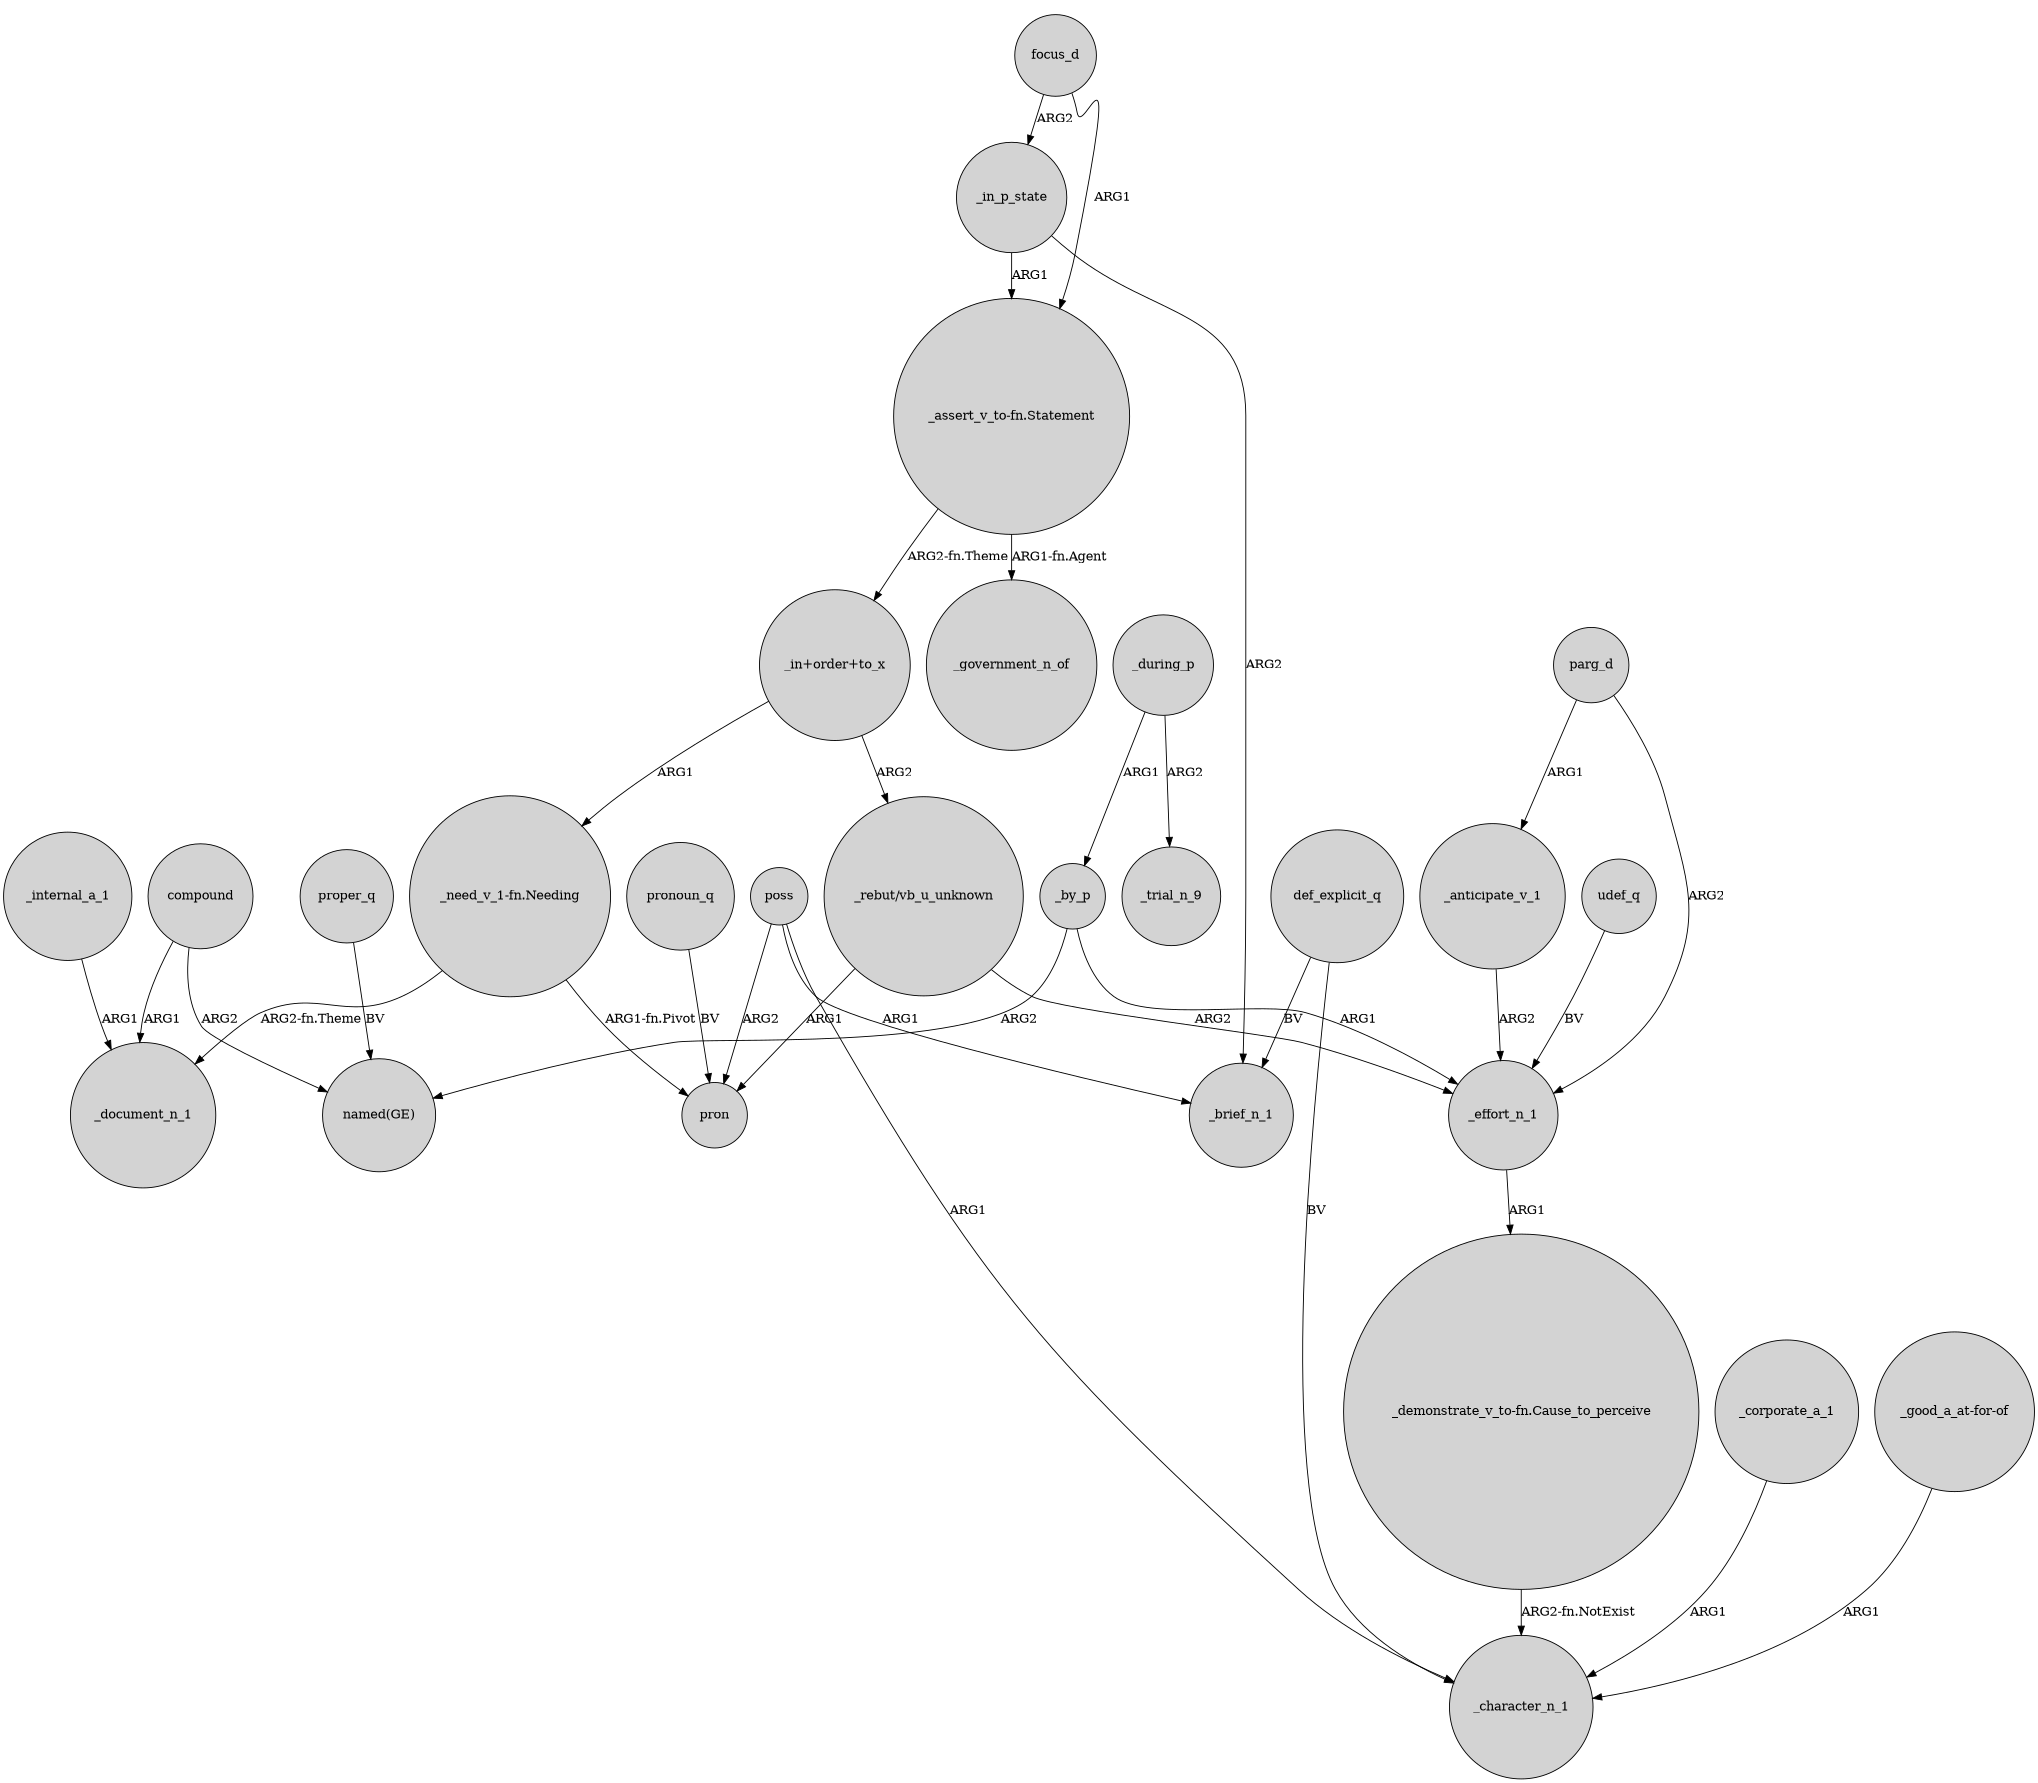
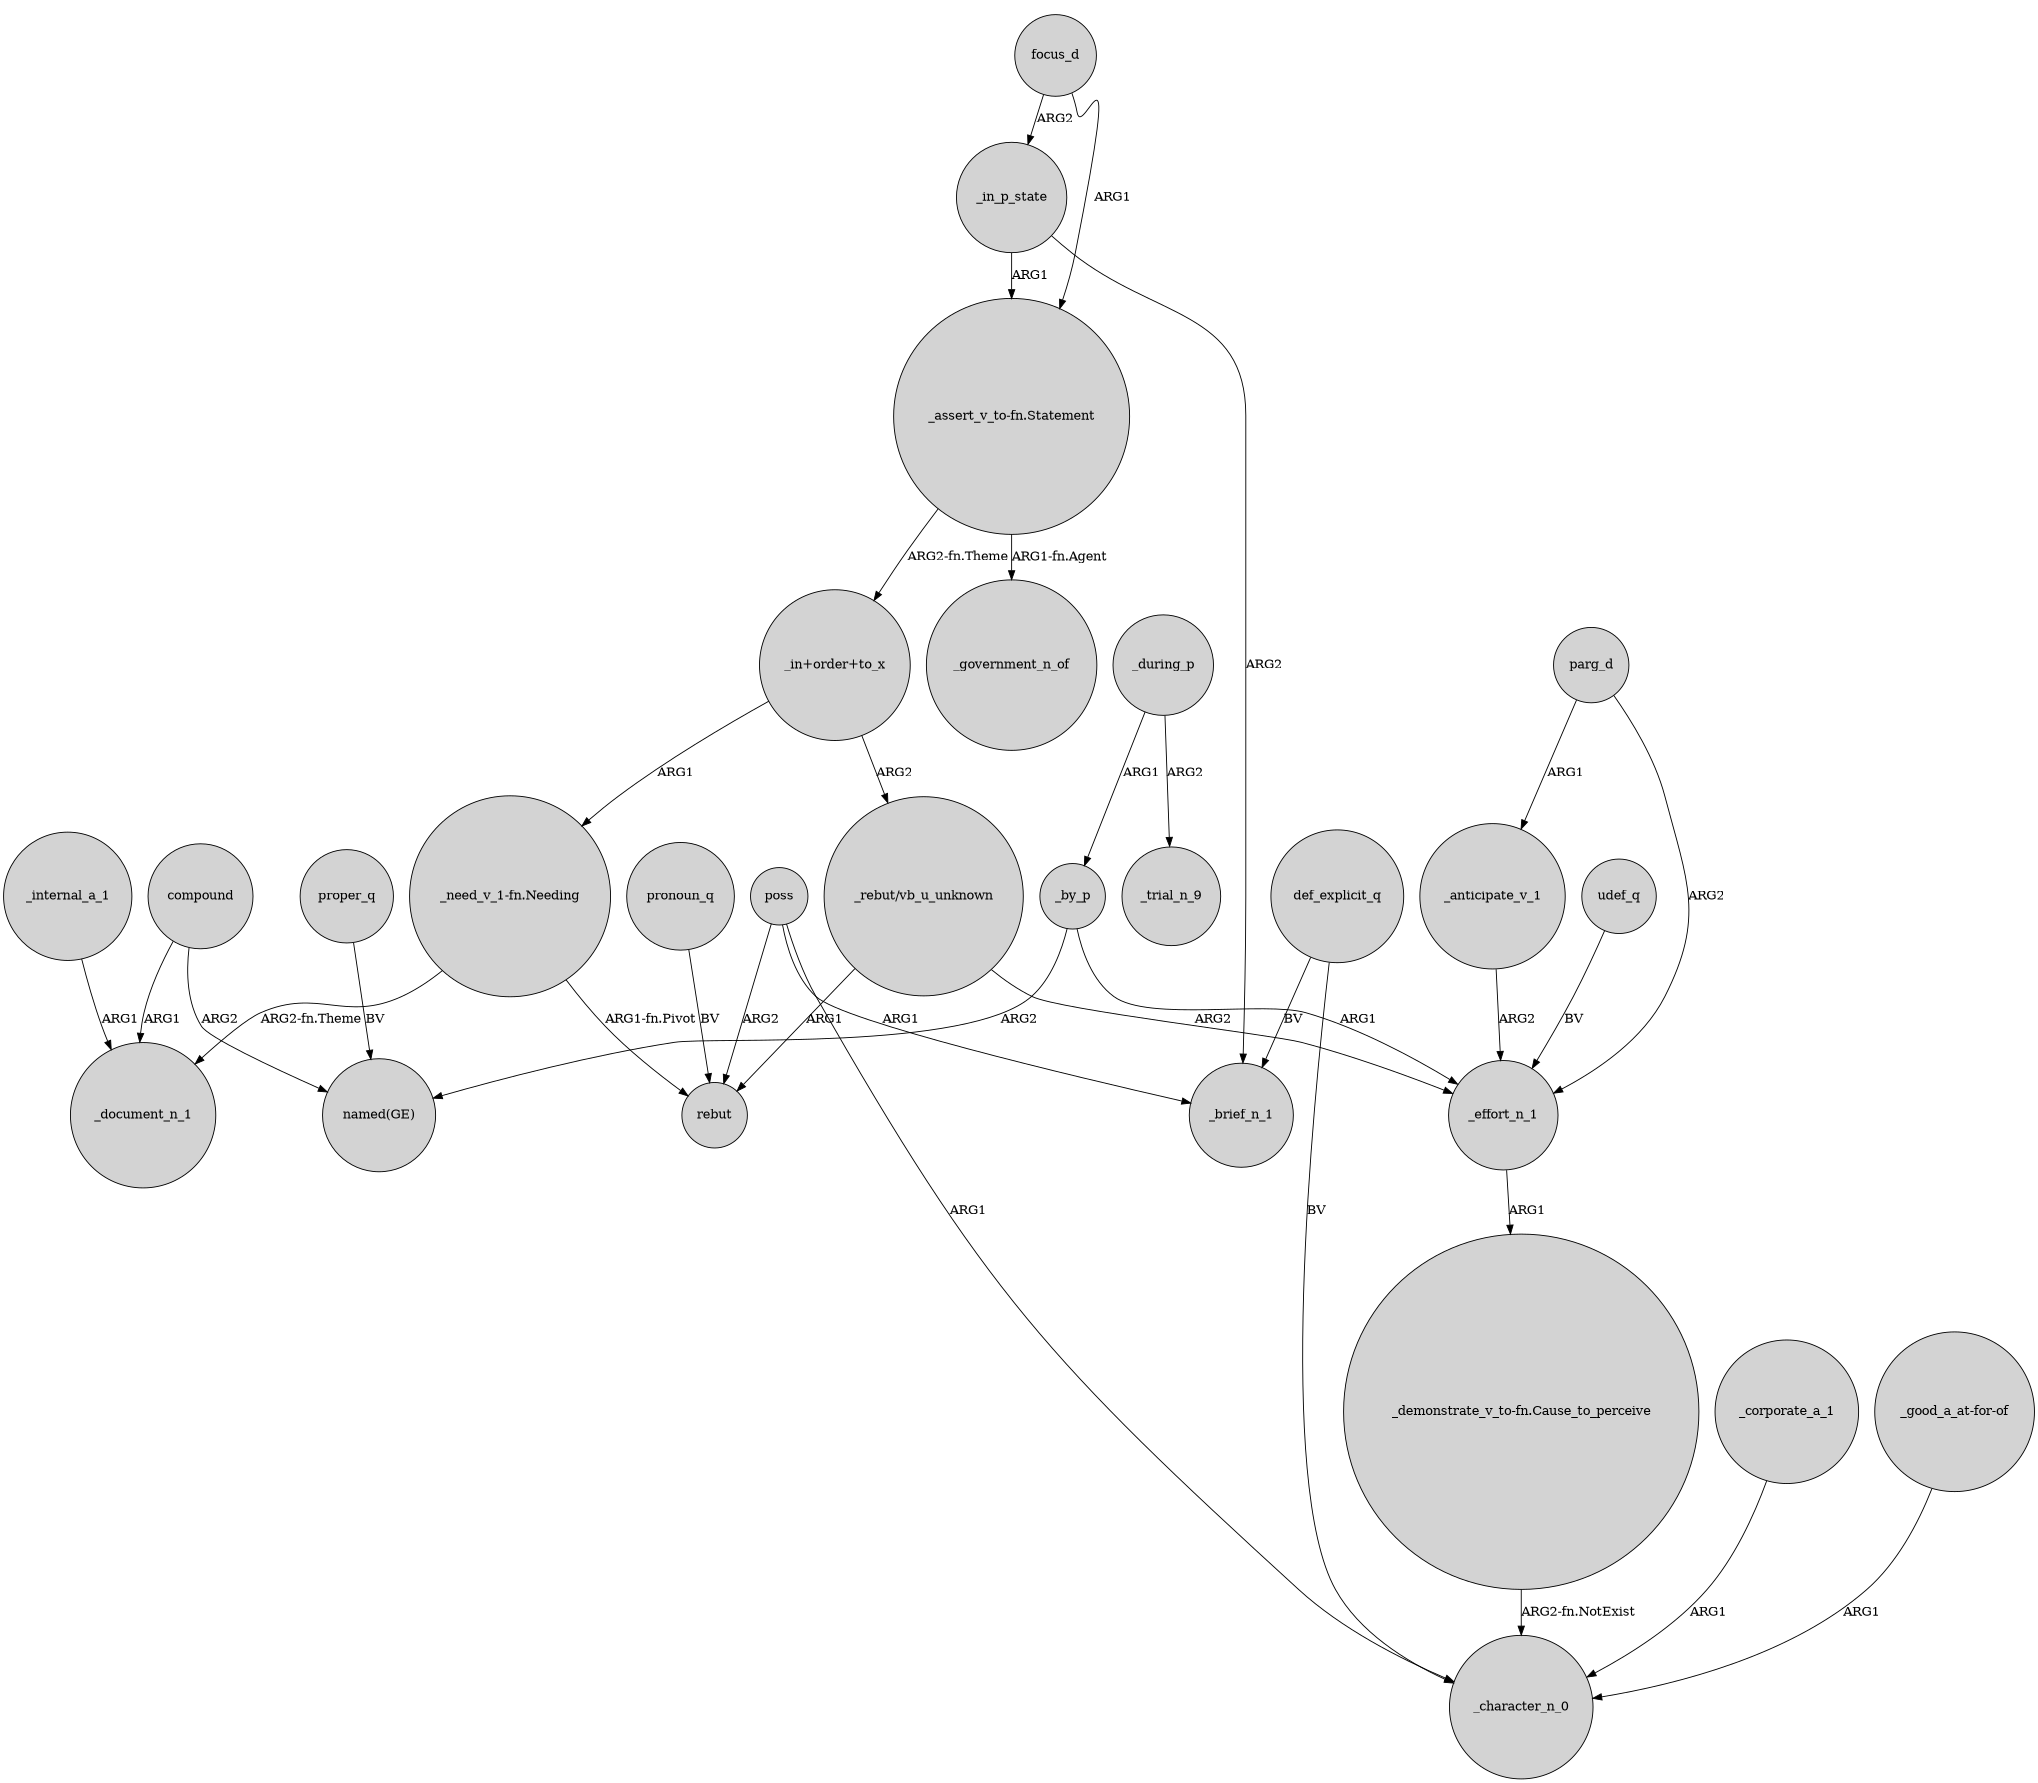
node "pron": label "pron" -> "rebut"
node "_character_n_1": label "_character_n_1" -> "_character_n_0"
